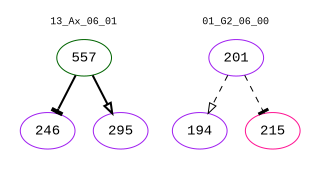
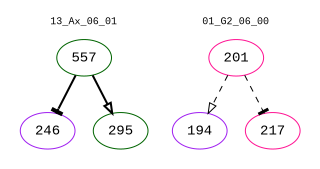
node "201": color purple -> deeppink
node "295": color purple -> darkgreen
node "215": label "215" -> "217"
